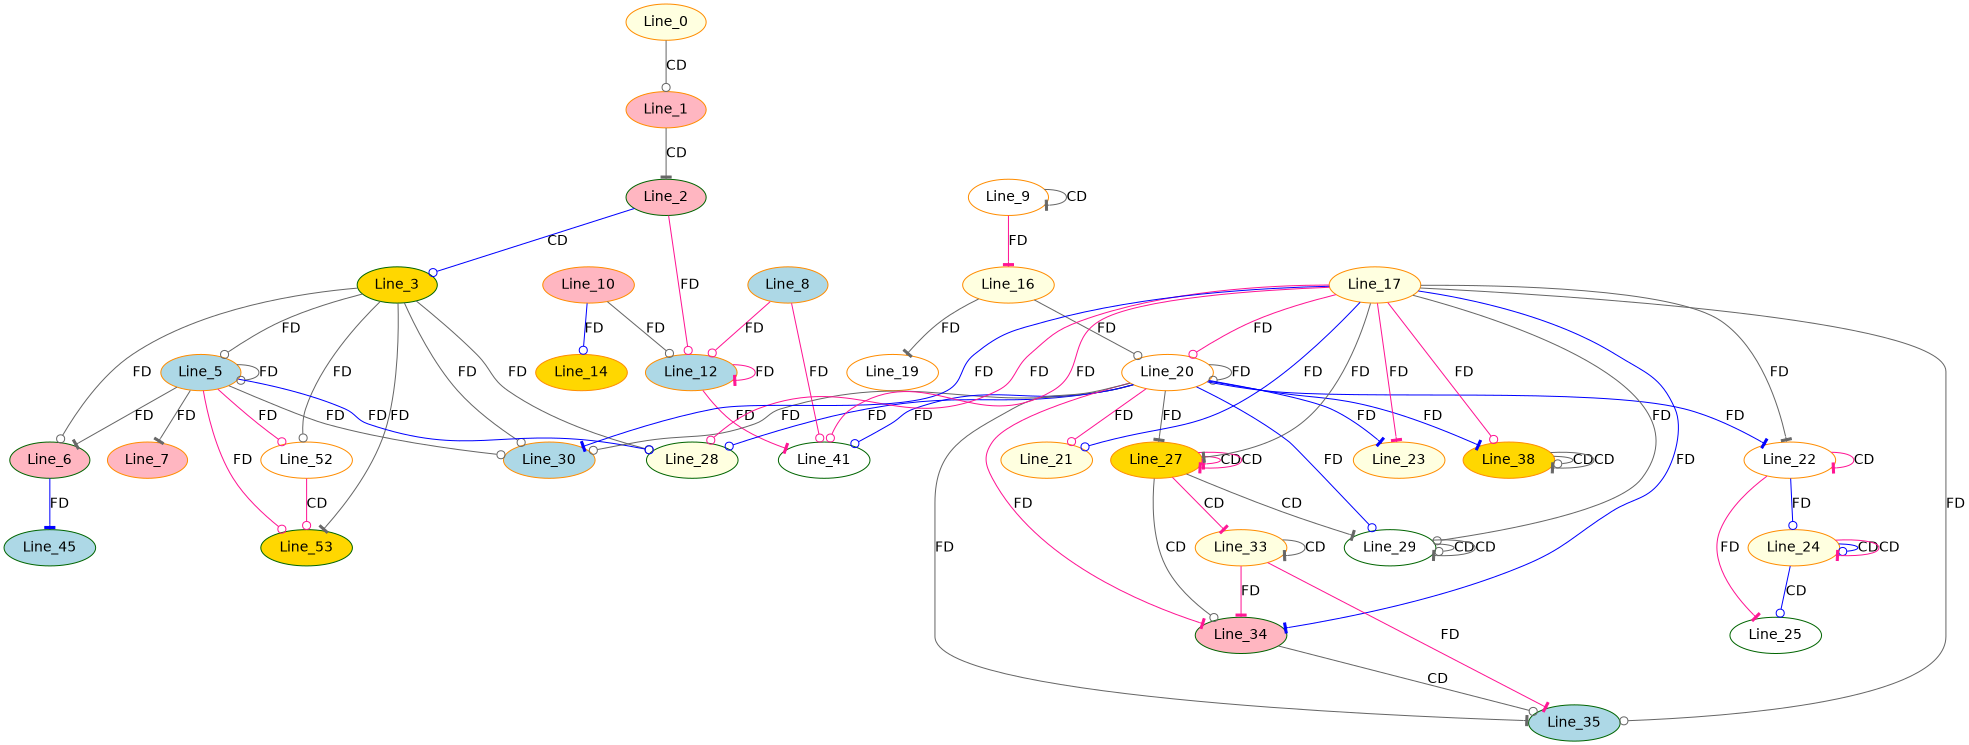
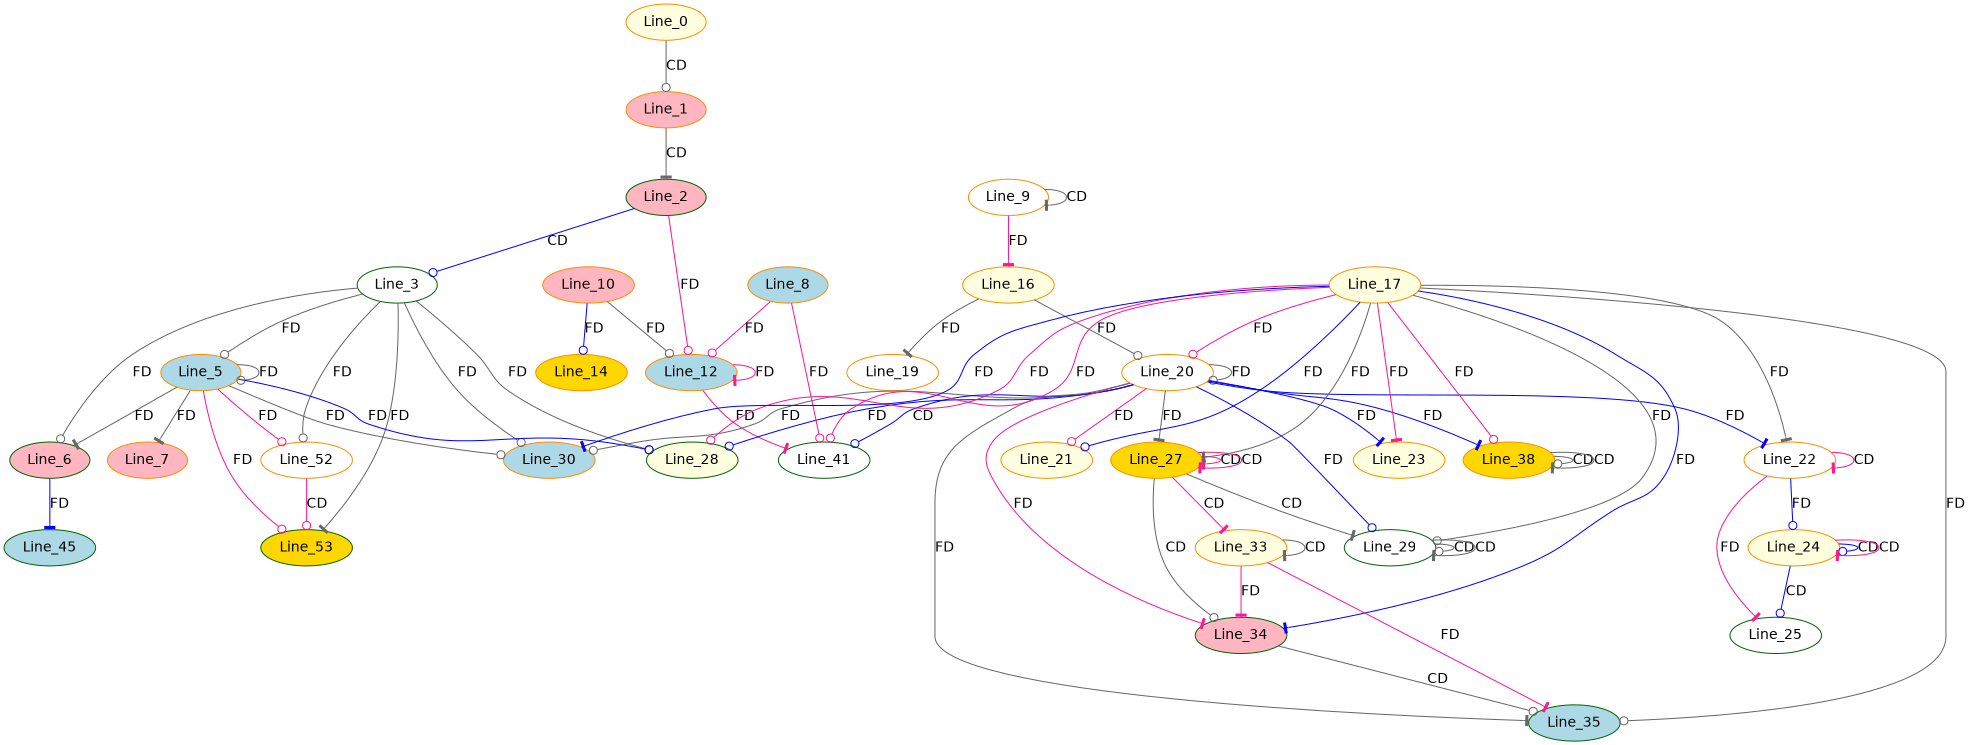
node "Line_3": fillcolor gold -> white
edge "Line_20" -> "Line_41": label "FD" -> "CD"
